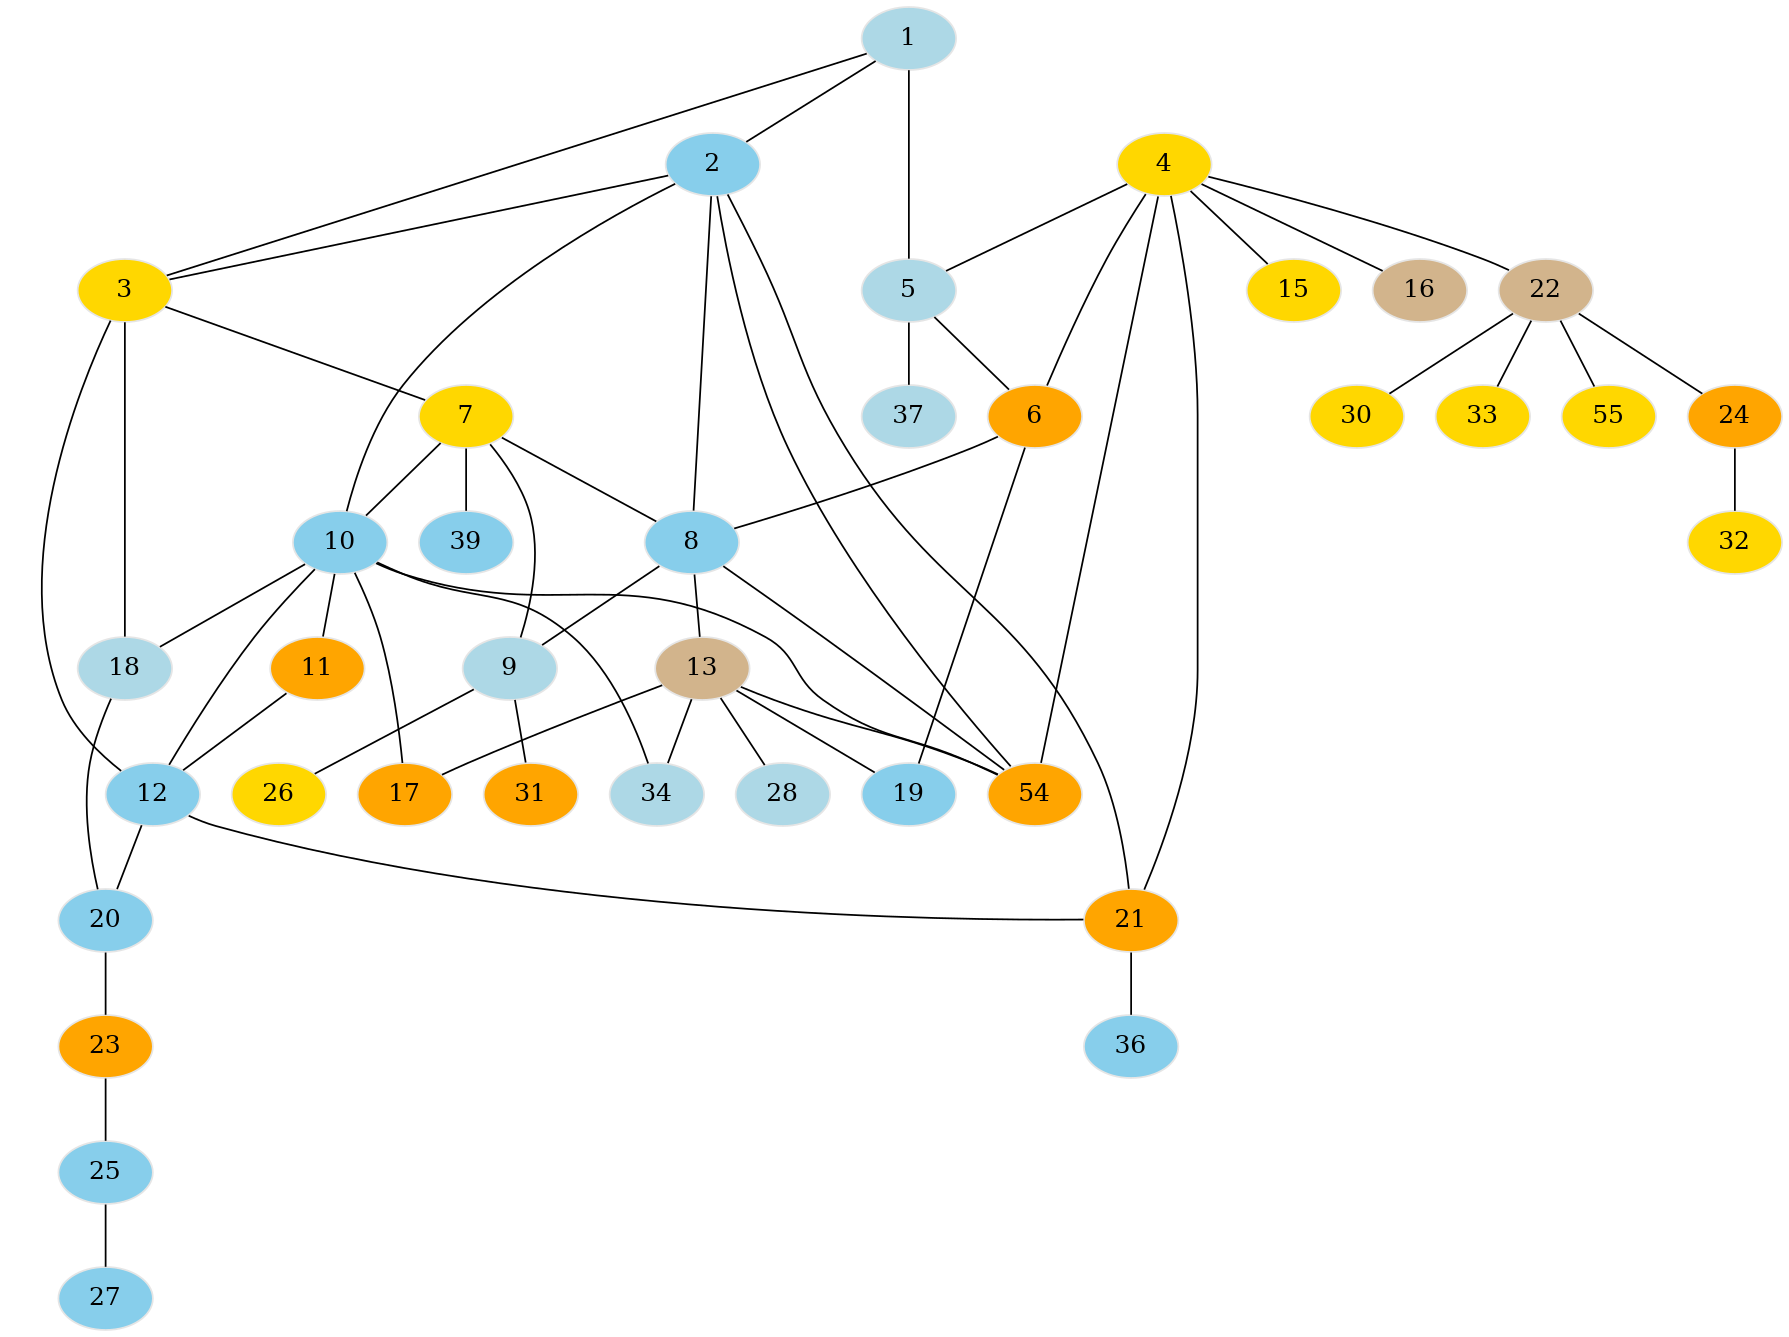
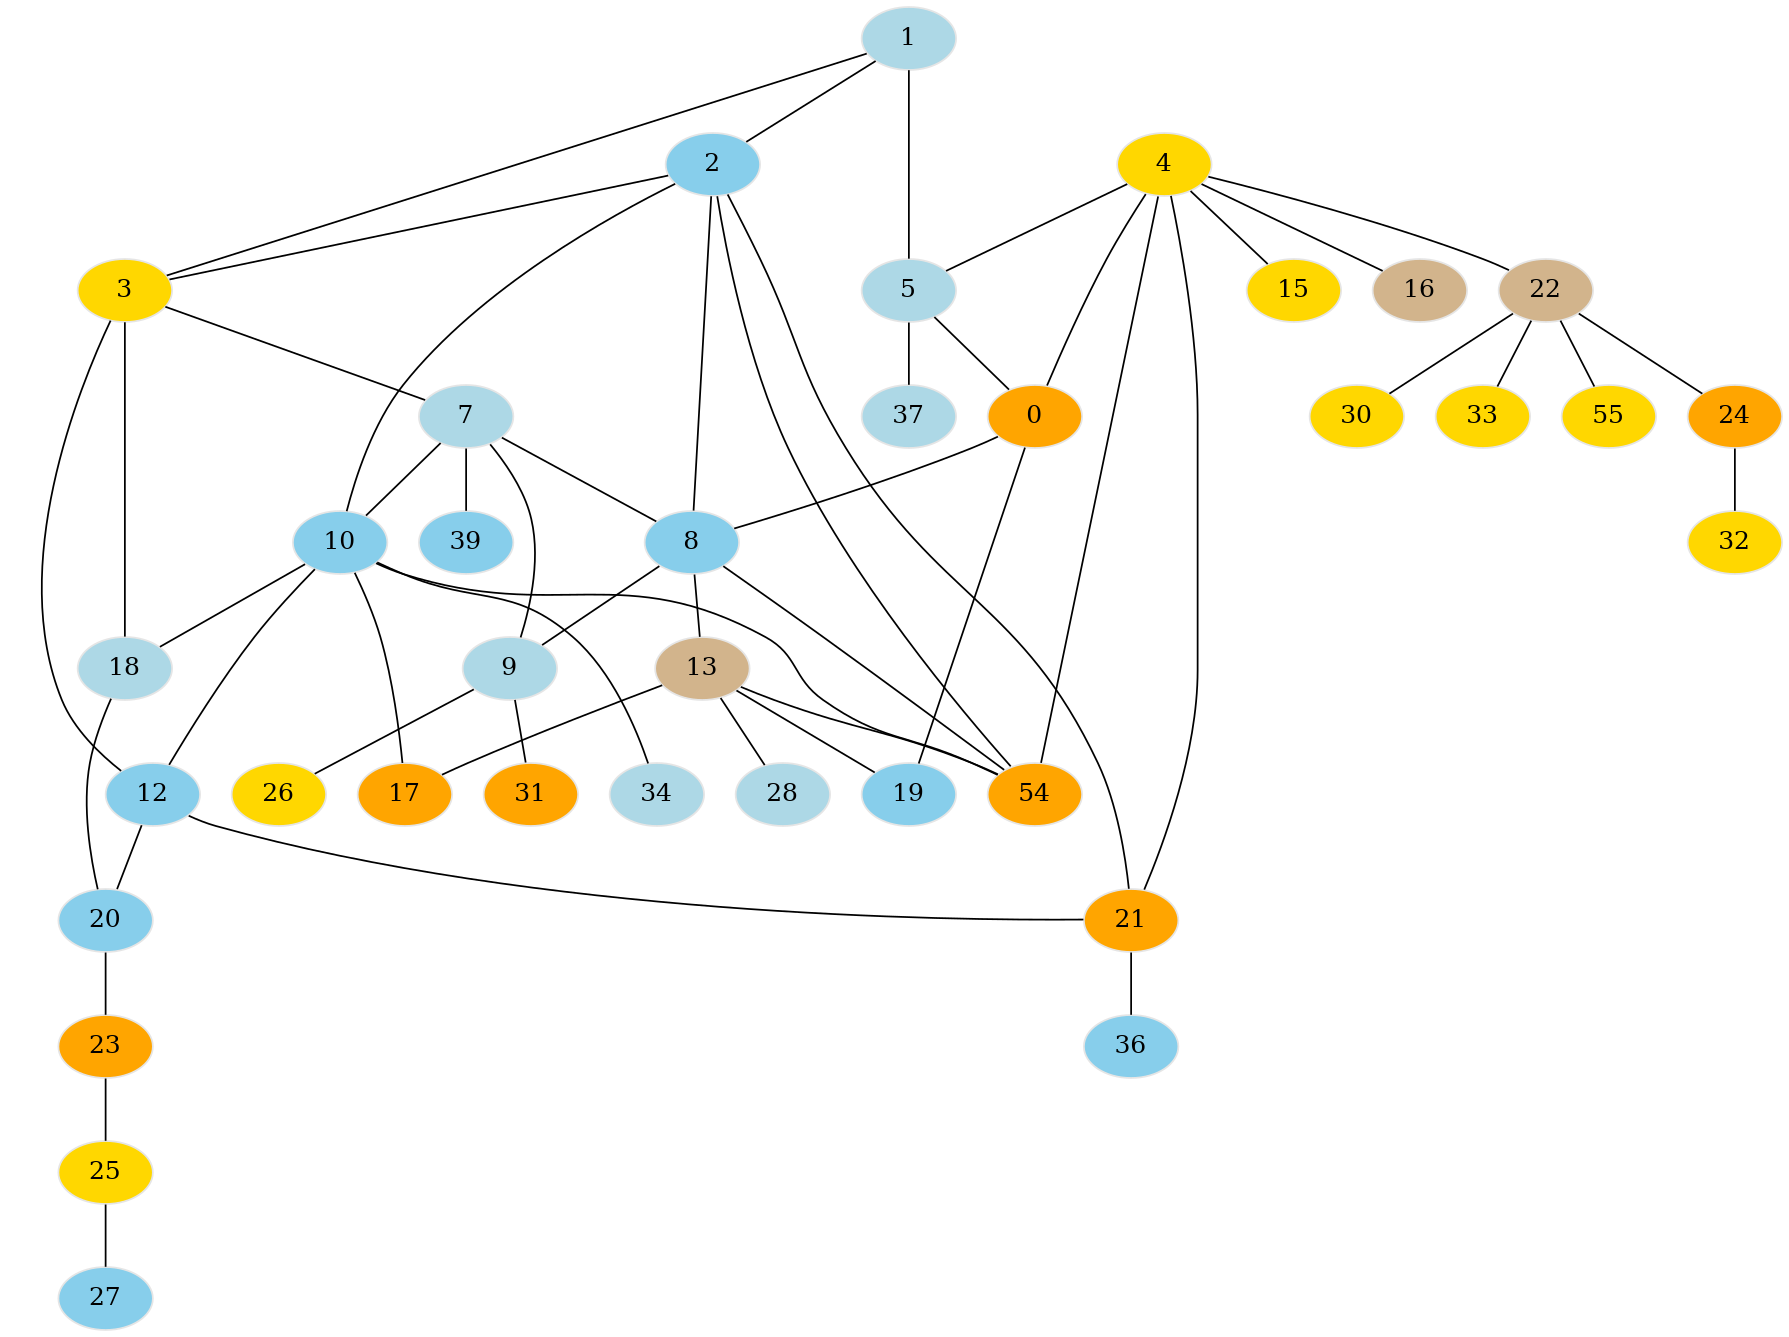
node "7": fillcolor gold -> lightblue
node "6": label "6" -> "0"
node "11": removed
edge "13" -- "34": removed
node "25": fillcolor skyblue -> gold
